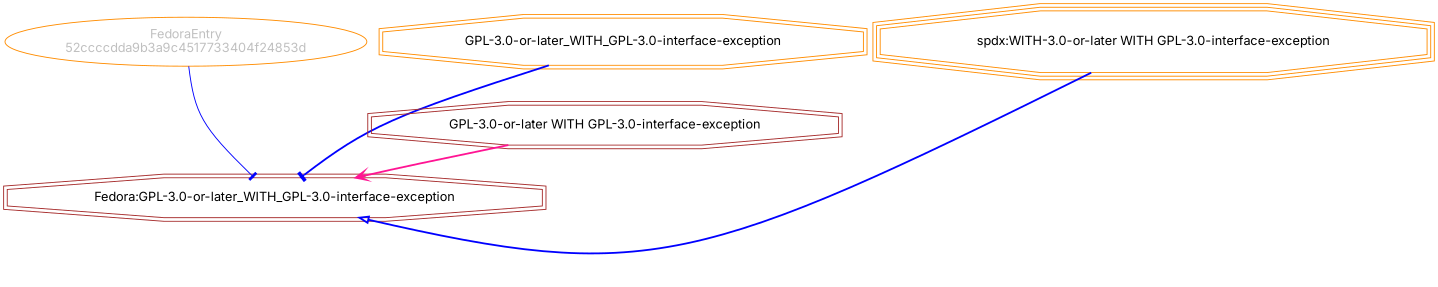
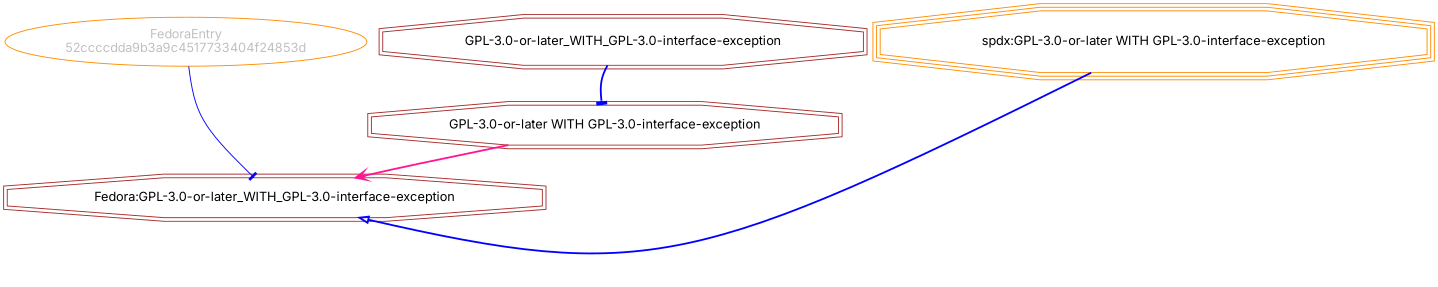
node "GPL-3.0-or-later_WITH_GPL-3.0-interface-exception": color darkorange -> brown
node "spdx:WITH-3.0-or-later WITH GPL-3.0-interface-exception": label "spdx:WITH-3.0-or-later WITH GPL-3.0-interface-exception" -> "spdx:GPL-3.0-or-later WITH GPL-3.0-interface-exception"
edge "GPL-3.0-or-later_WITH_GPL-3.0-interface-exception" -> "Fedora:GPL-3.0-or-later_WITH_GPL-3.0-interface-exception": now "GPL-3.0-or-later_WITH_GPL-3.0-interface-exception" -> "GPL-3.0-or-later WITH GPL-3.0-interface-exception"
